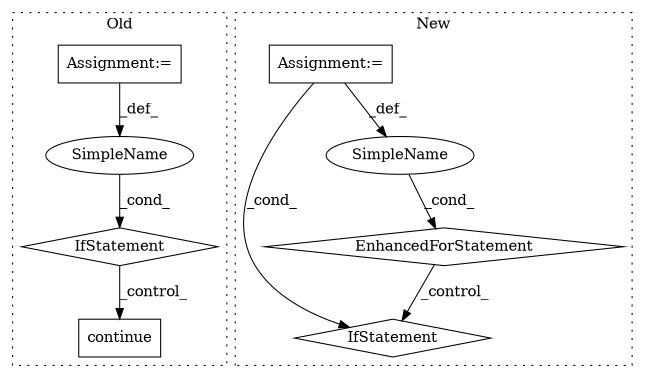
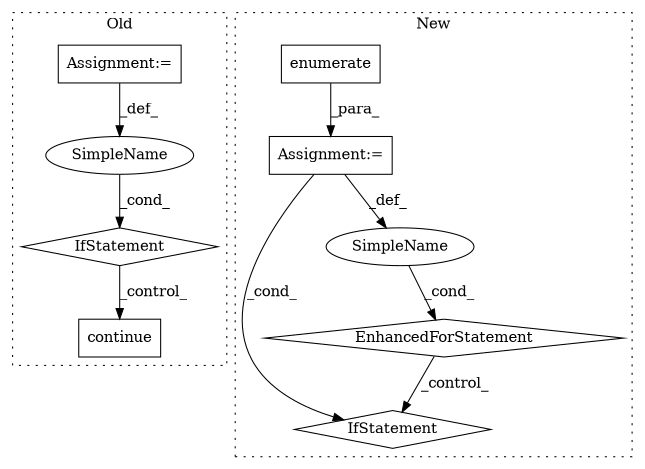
node "enumerate": added
